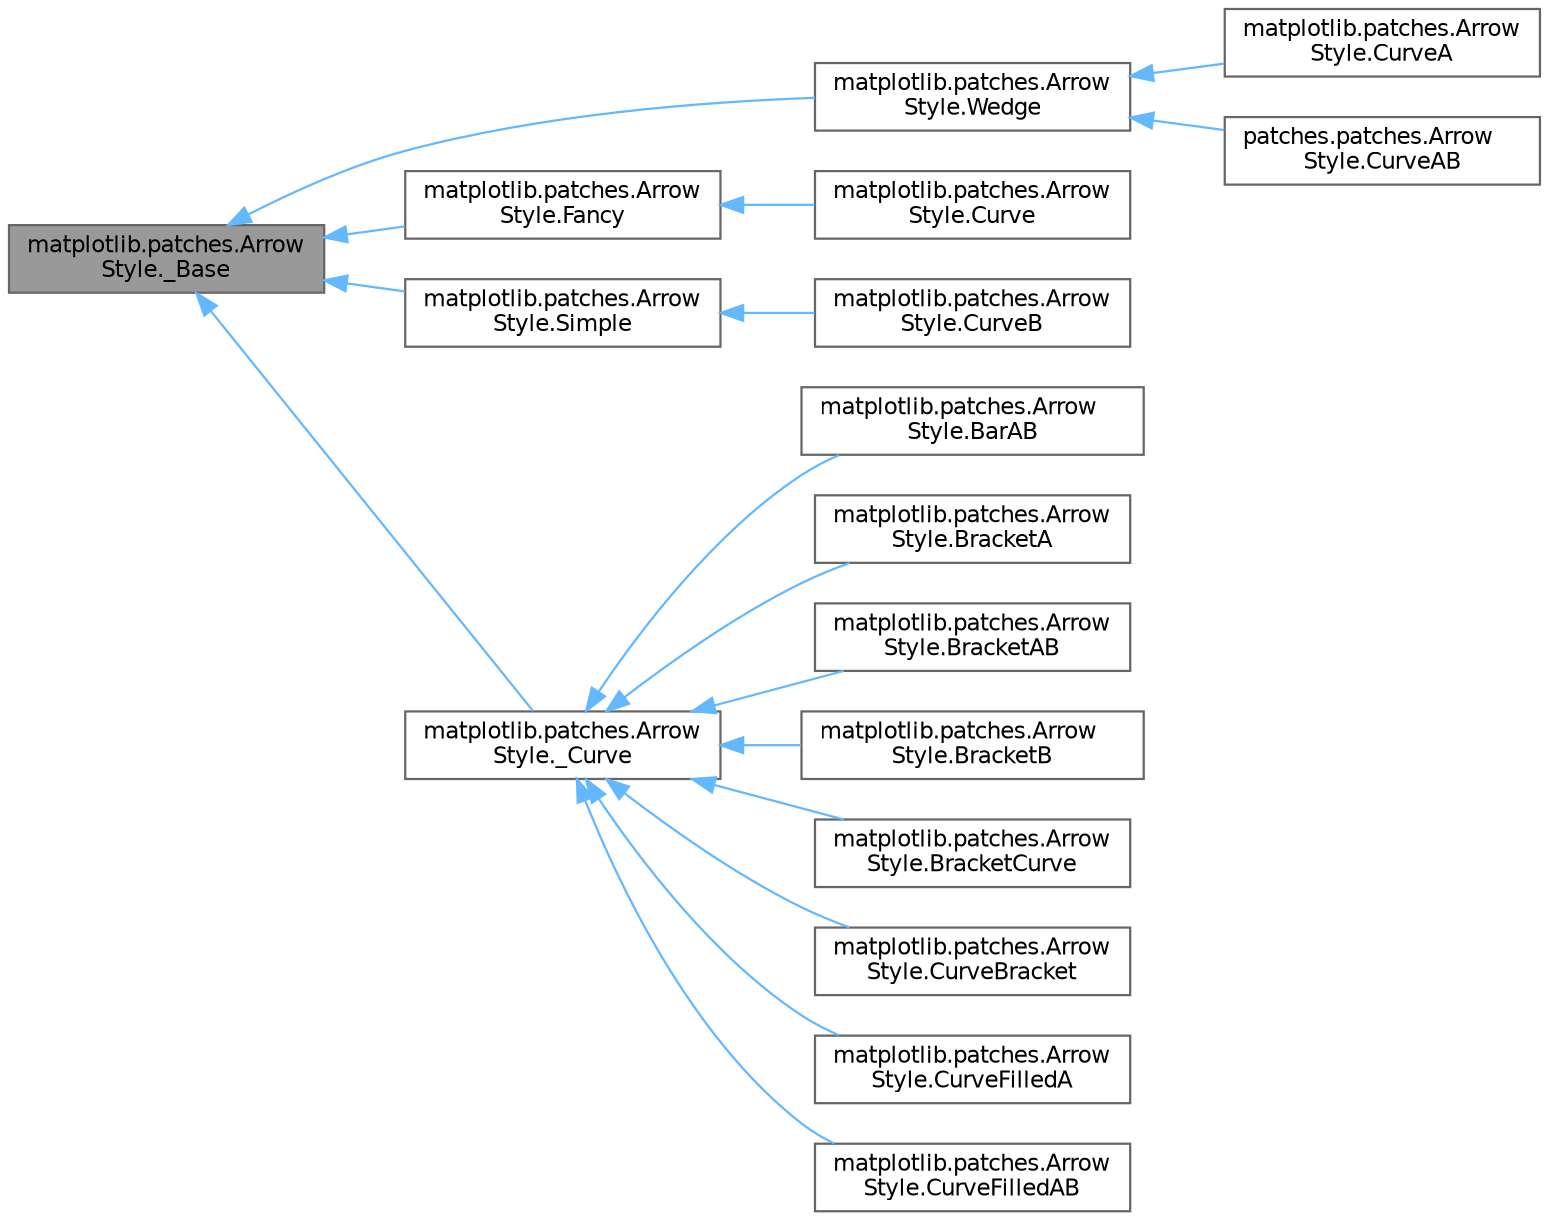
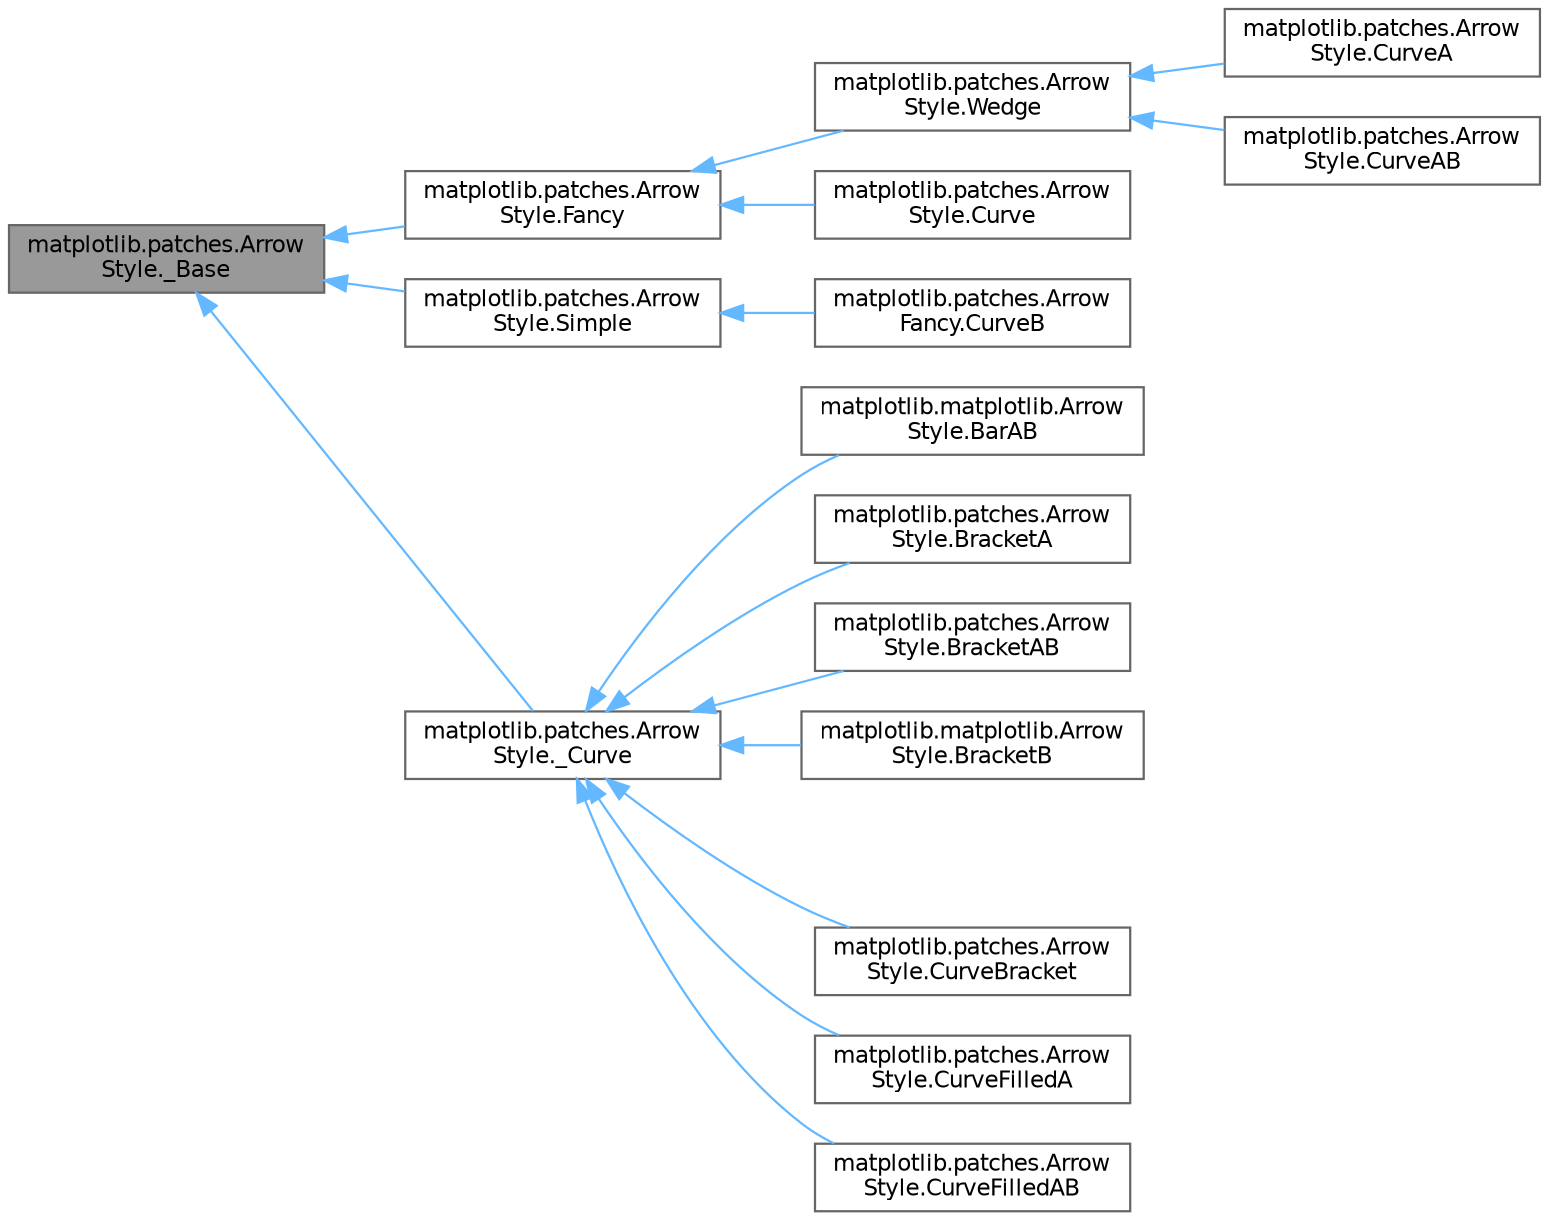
edge "matplotlib.patches.Arrow Style.Wedge" -> "matplotlib.patches.Arrow Style._Base": now "matplotlib.patches.Arrow Style.Wedge" -> "matplotlib.patches.Arrow Style.Fancy"
node "patches.patches.Arrow Style.CurveAB": label "patches.patches.Arrow Style.CurveAB" -> "matplotlib.patches.Arrow Style.CurveAB"
node "matplotlib.patches.Arrow Style.CurveB": label "matplotlib.patches.Arrow Style.CurveB" -> "matplotlib.patches.Arrow Fancy.CurveB"
node "matplotlib.patches.Arrow Style.BarAB": label "matplotlib.patches.Arrow Style.BarAB" -> "matplotlib.matplotlib.Arrow Style.BarAB"
node "matplotlib.patches.Arrow Style.BracketB": label "matplotlib.patches.Arrow Style.BracketB" -> "matplotlib.matplotlib.Arrow Style.BracketB"
node "matplotlib.patches.Arrow Style.BracketCurve": removed
